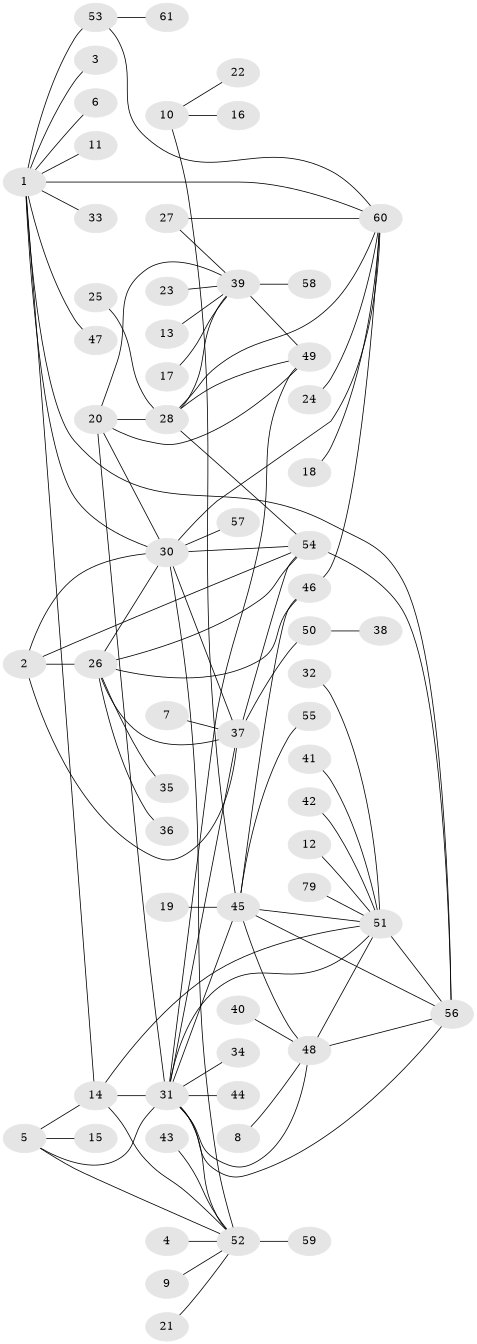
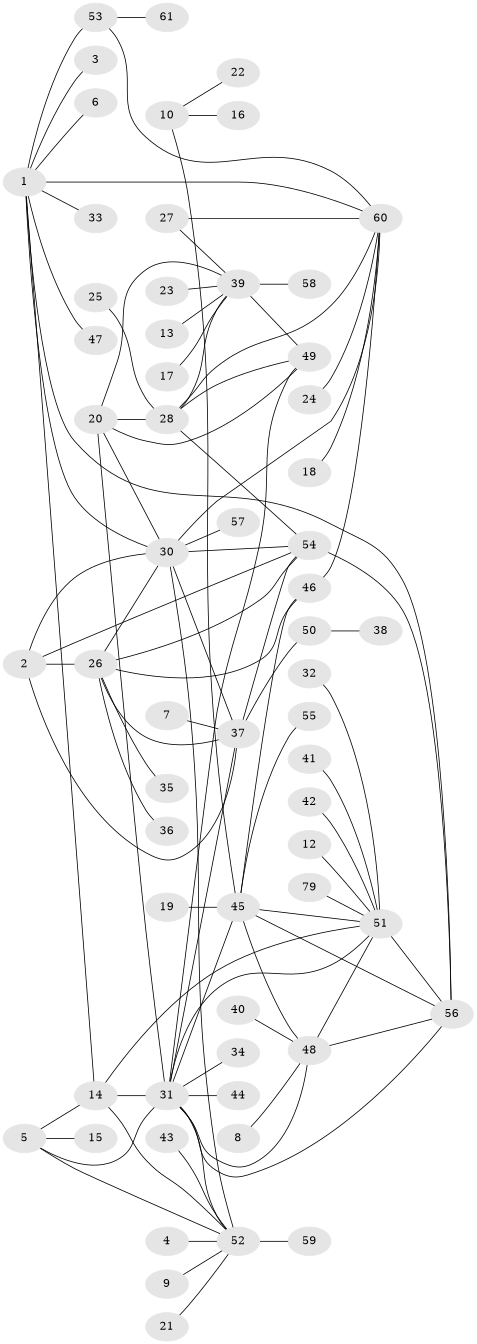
node "11": removed
